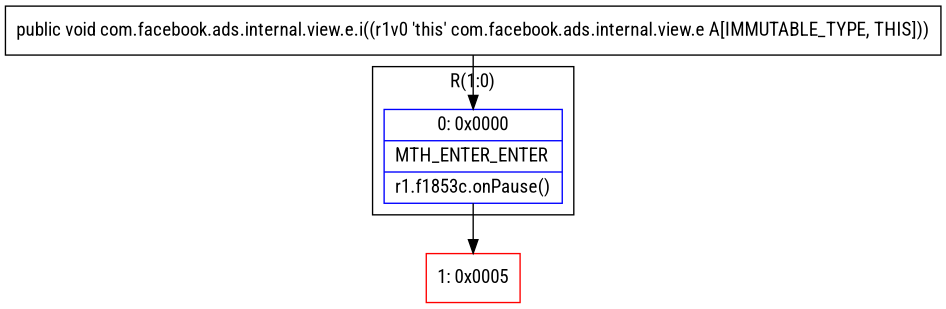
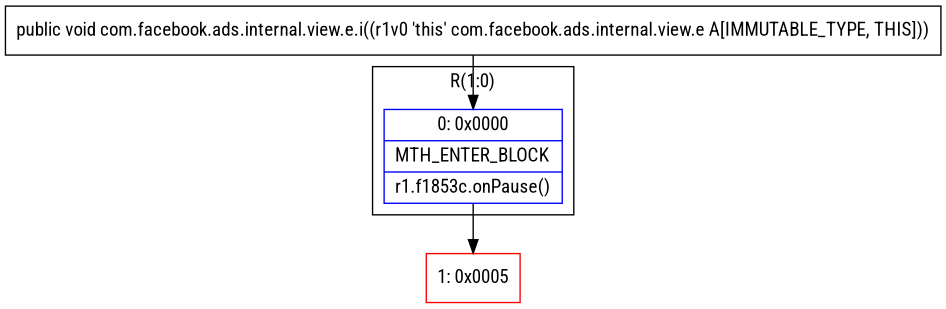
node "0: 0x0000": text "MTH_ENTER_ENTER" -> "MTH_ENTER_BLOCK"
